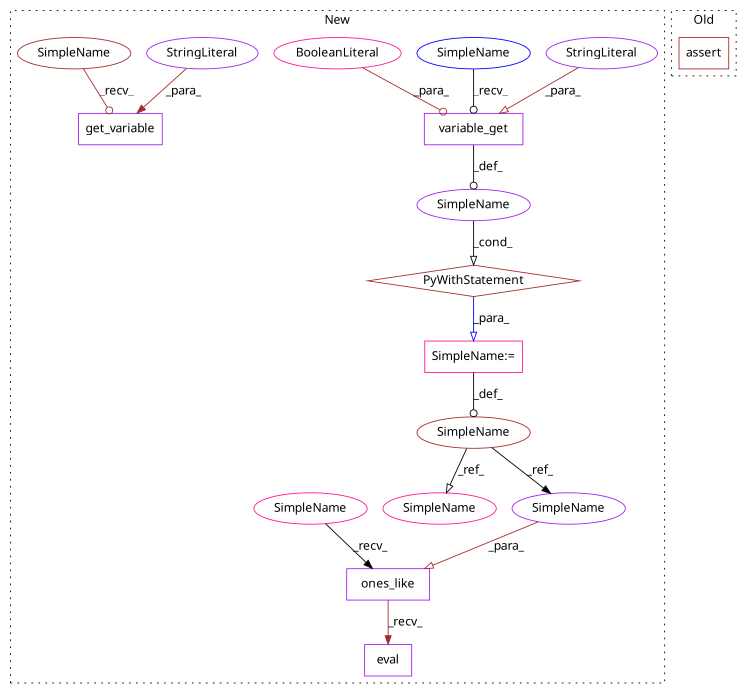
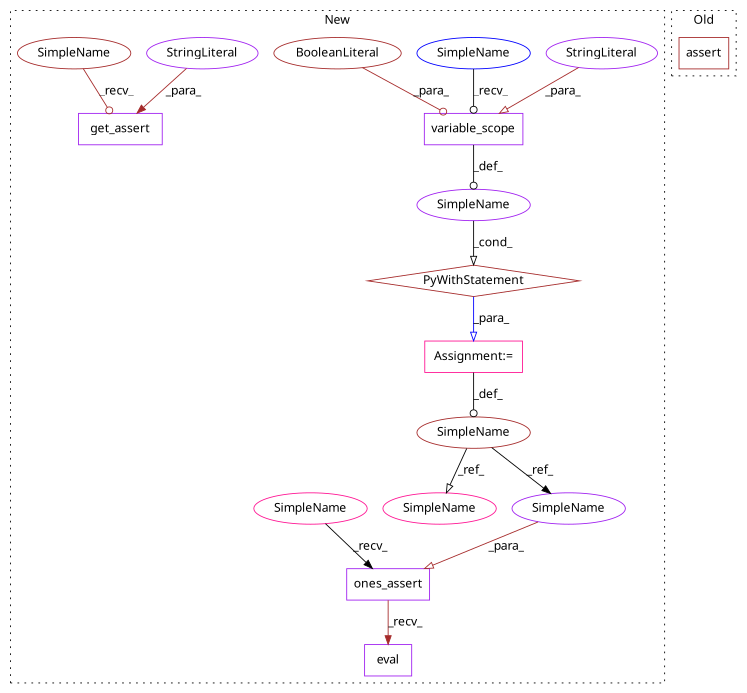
node "BooleanLiteral": color deeppink -> brown
node "get_variable": label "get_variable" -> "get_assert"
node "variable_get": label "variable_get" -> "variable_scope"
node "SimpleName:=": label "SimpleName:=" -> "Assignment:="
node "ones_like": label "ones_like" -> "ones_assert"
